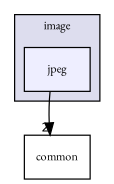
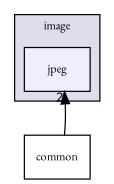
edge "jpeg" -> "common": reversed
